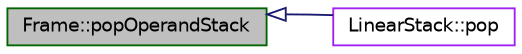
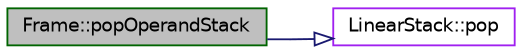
edge "LinearStack::pop" -> "Frame::popOperandStack": reversed
